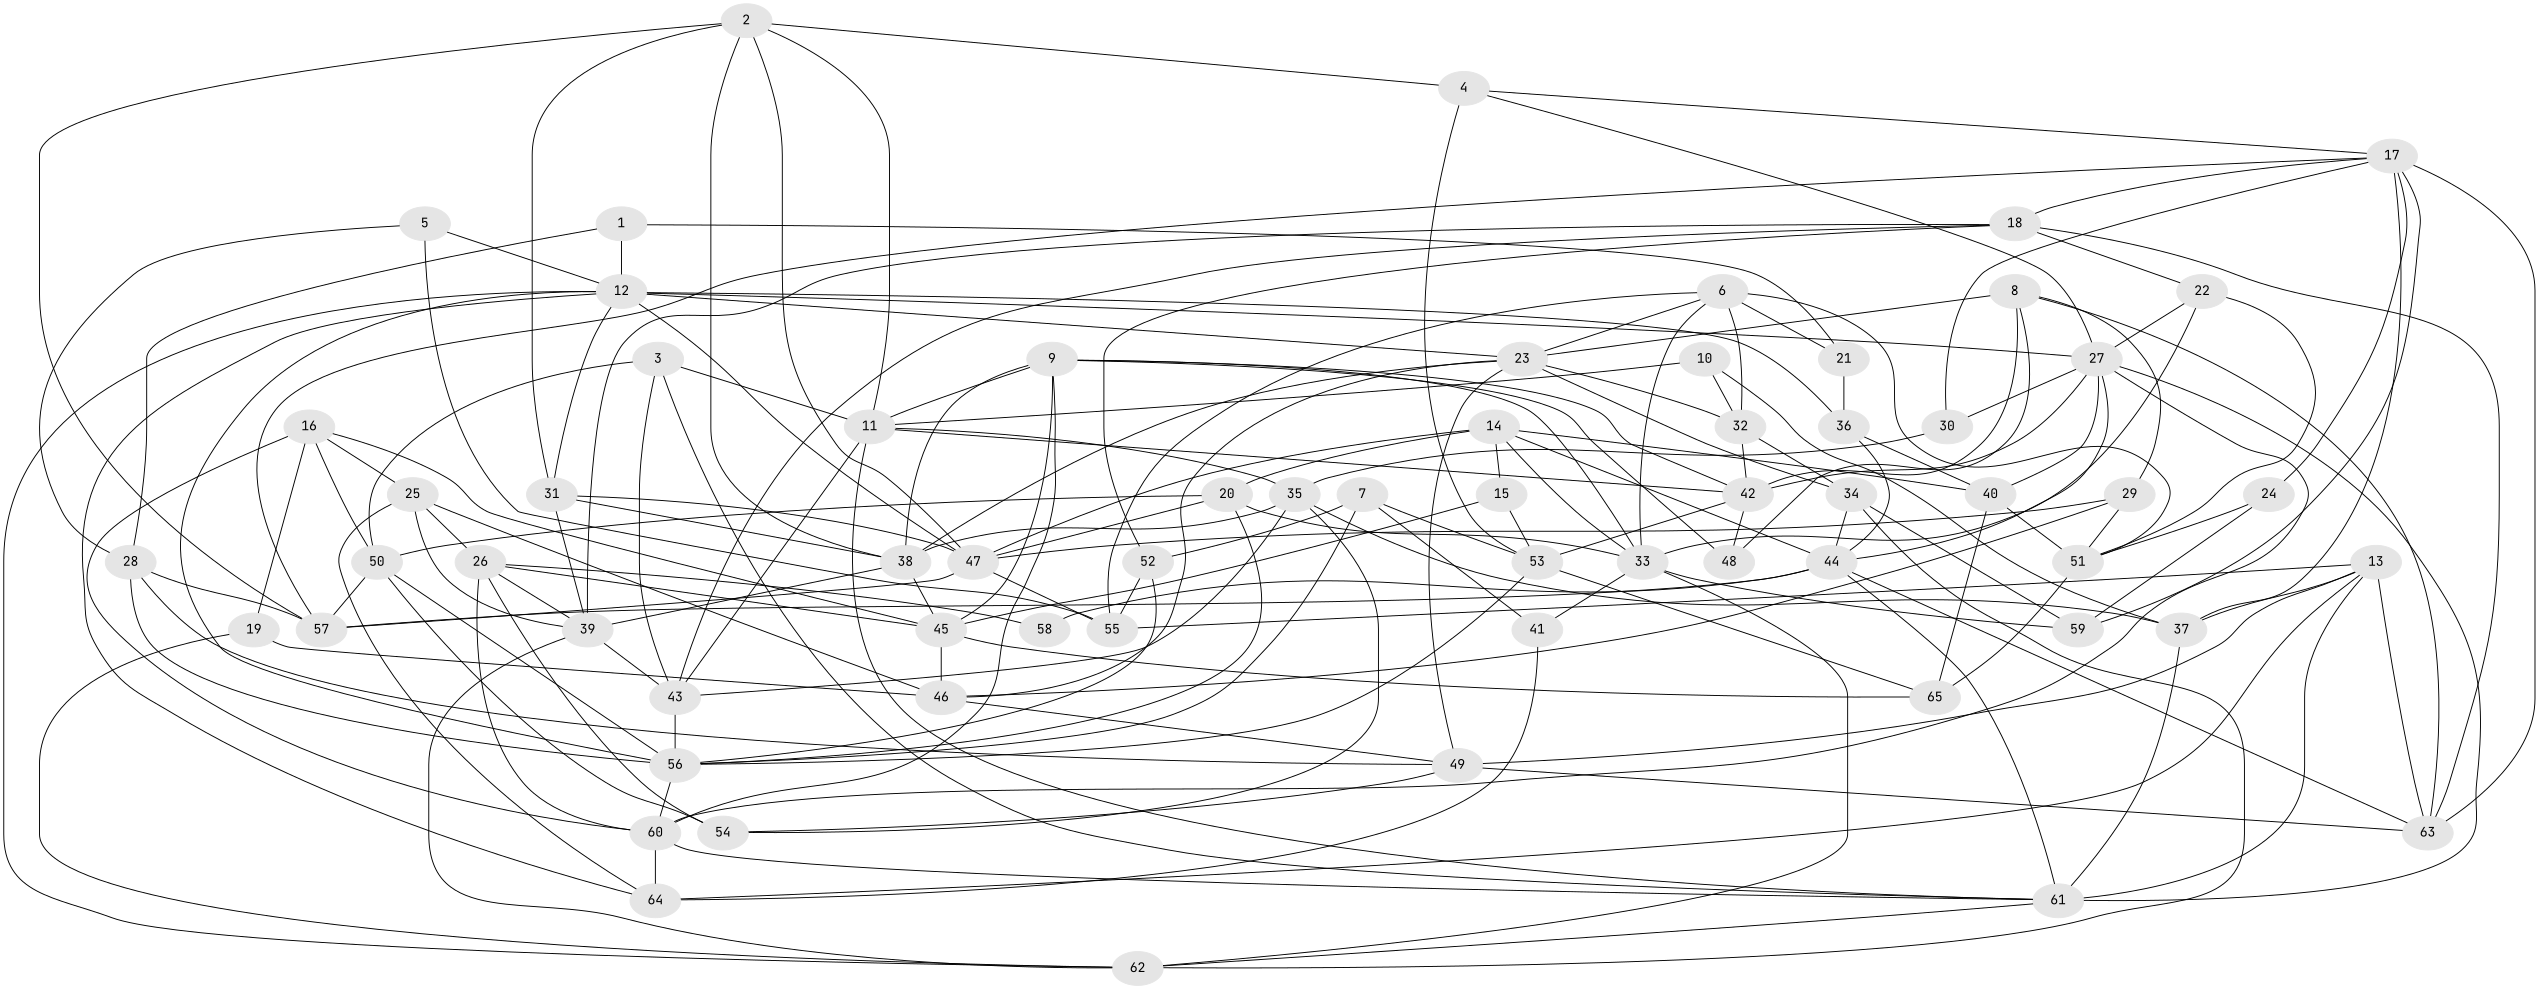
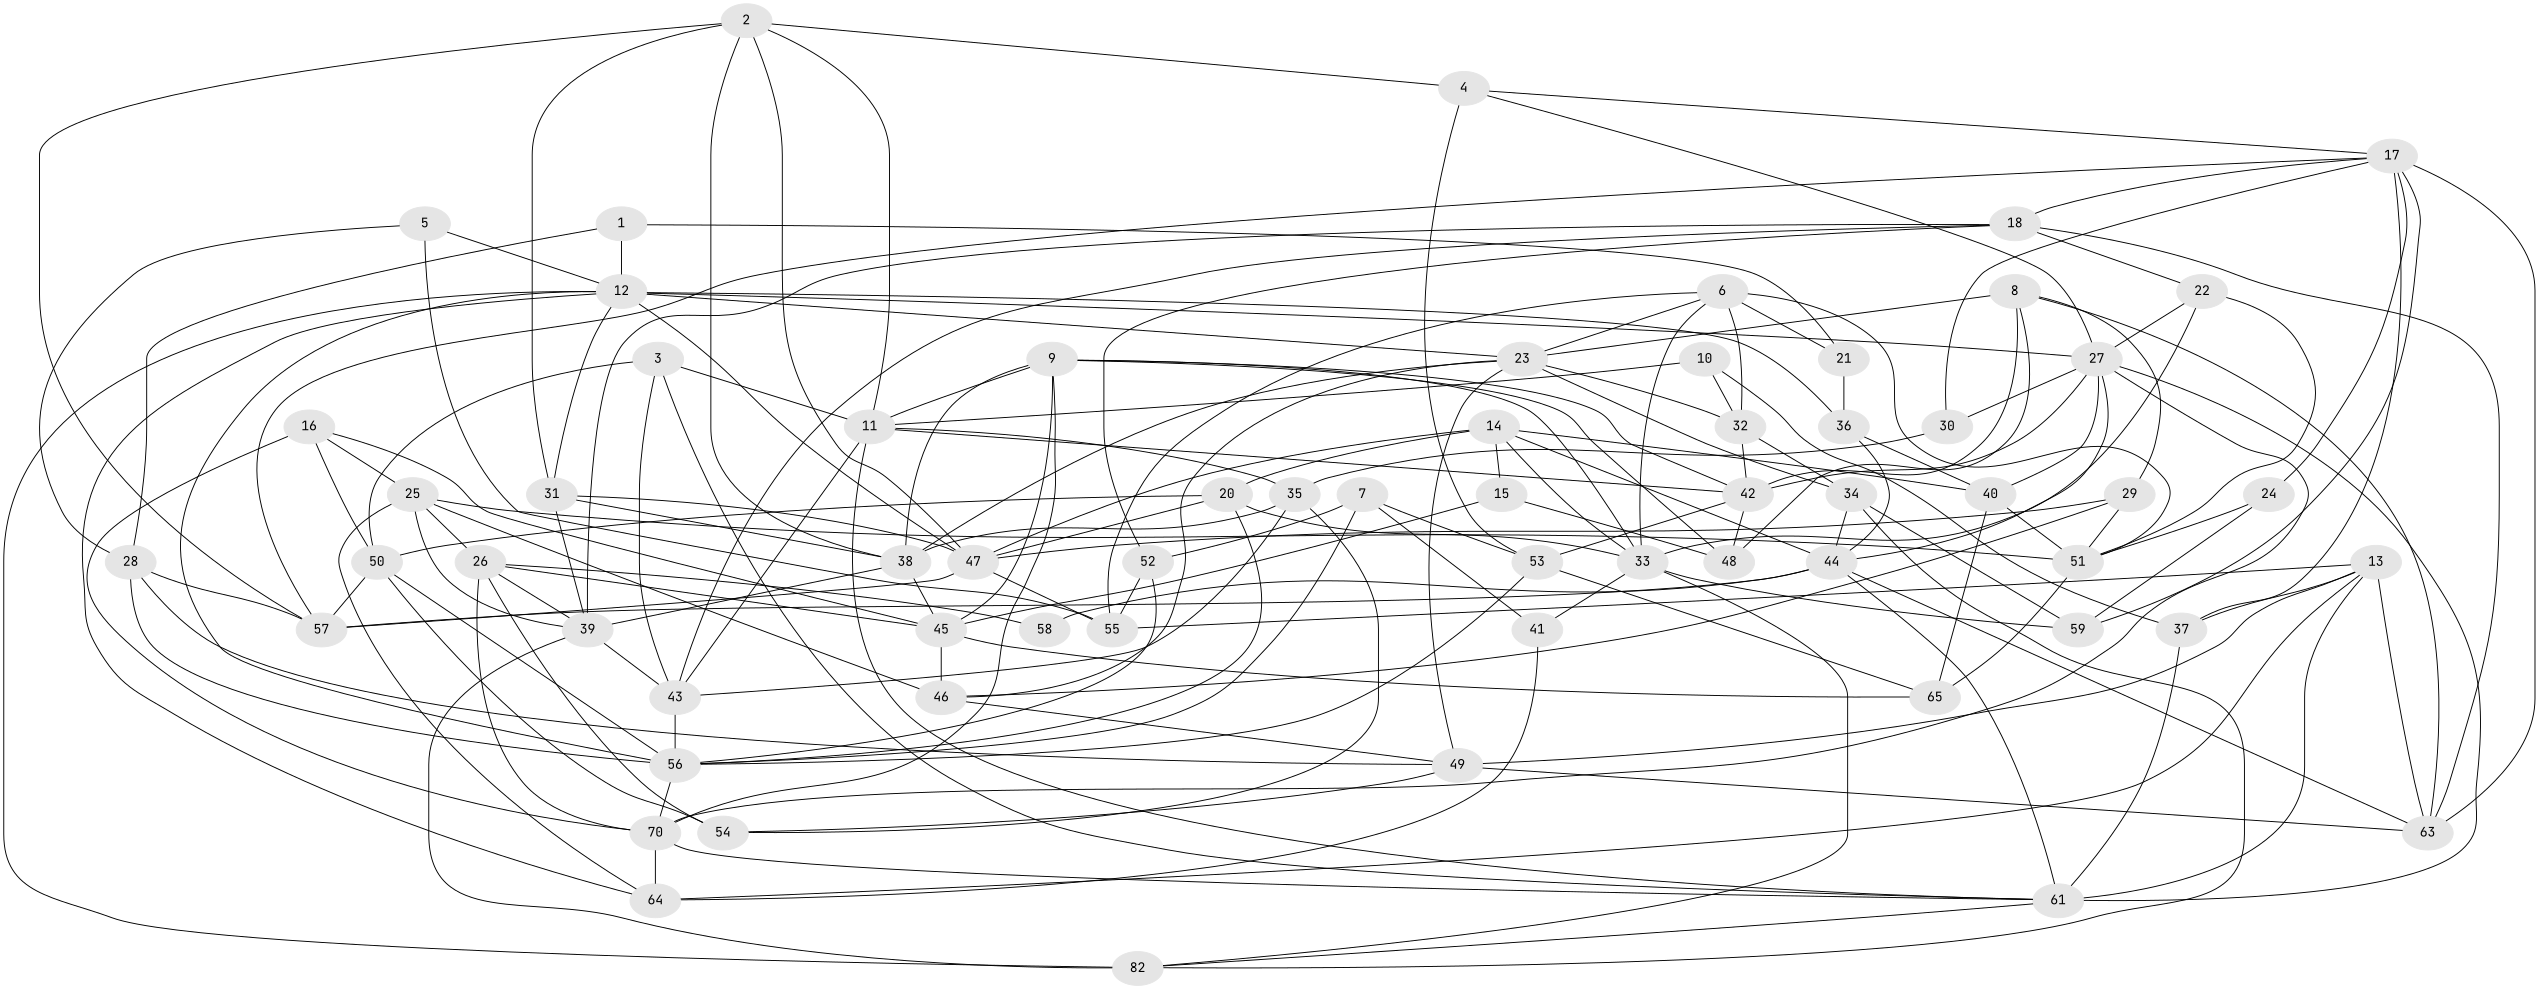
edge "15" -- "53": now "15" -- "48"
edge "25" -- "51": added
edge "35" -- "37": removed
node "19": removed
node "60": label "60" -> "70"
node "62": label "62" -> "82"
